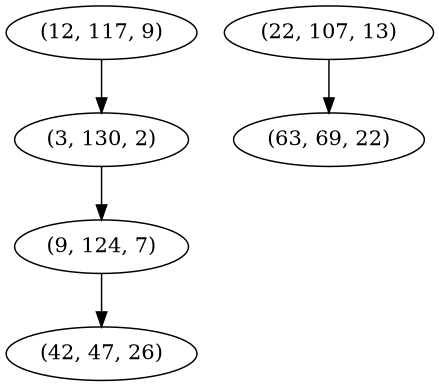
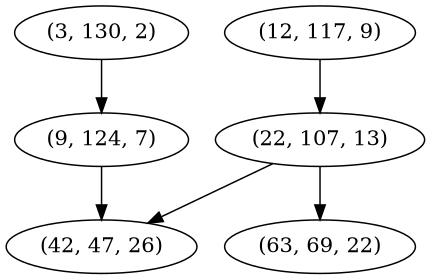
edge "(12, 117, 9)" -> "(3, 130, 2)": now "(12, 117, 9)" -> "(22, 107, 13)"
edge "(22, 107, 13)" -> "(42, 47, 26)": added
